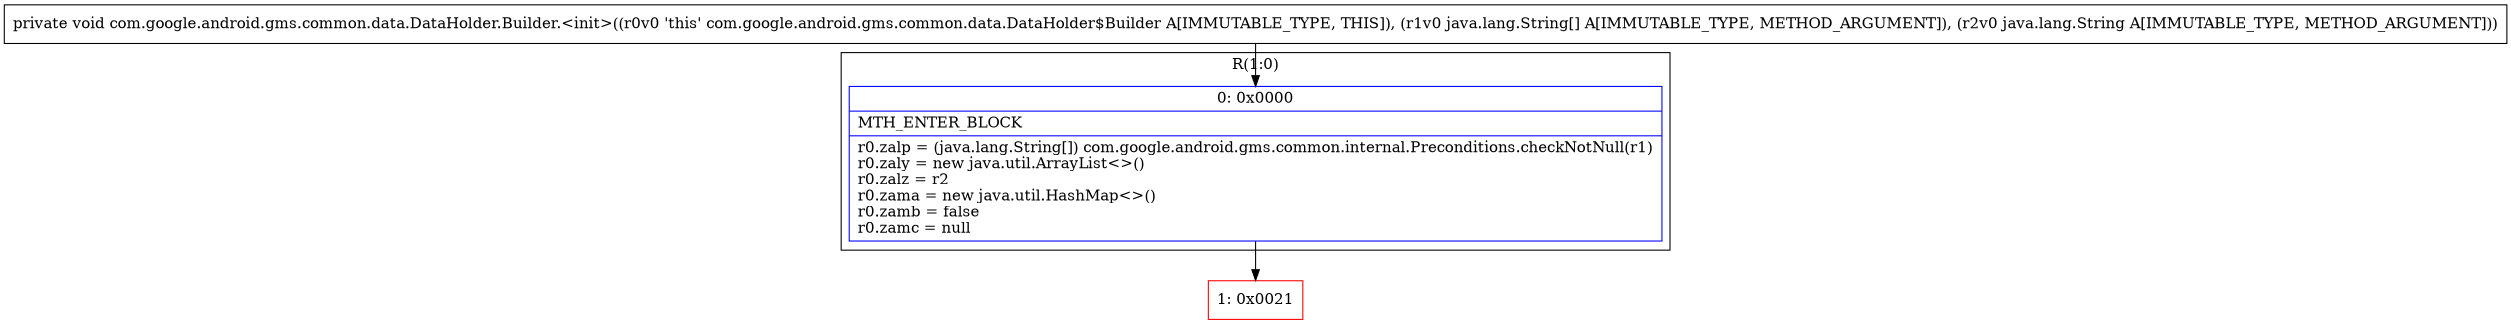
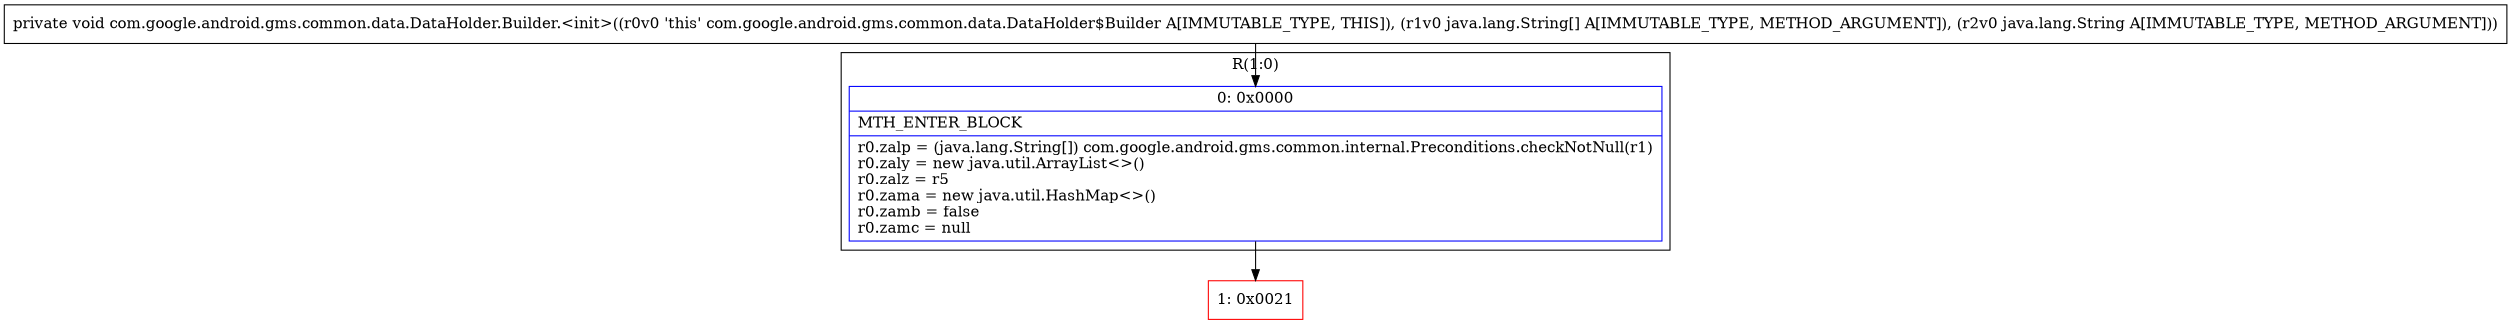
node "0: 0x0000": text "r0.zalz = r2" -> "r0.zalz = r5"
